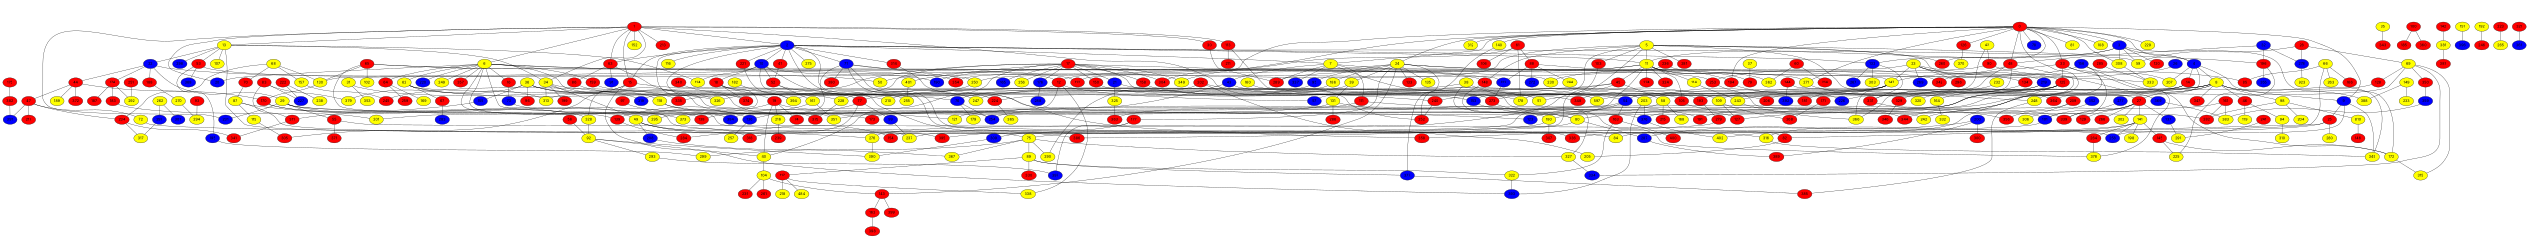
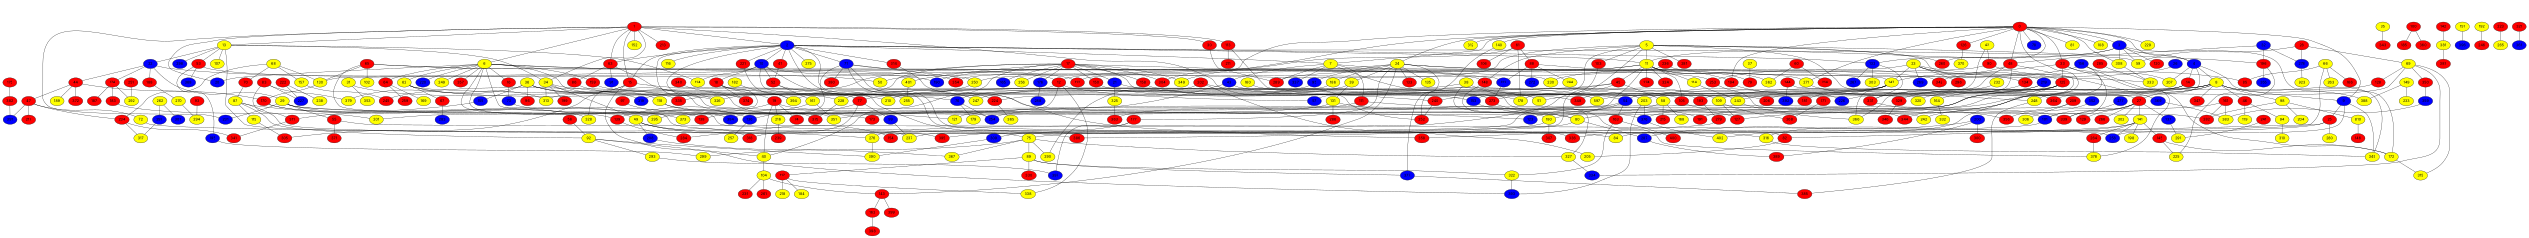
edge "328" -- "92": now "87" -- "92"
node "484": label "484" -> "184"
